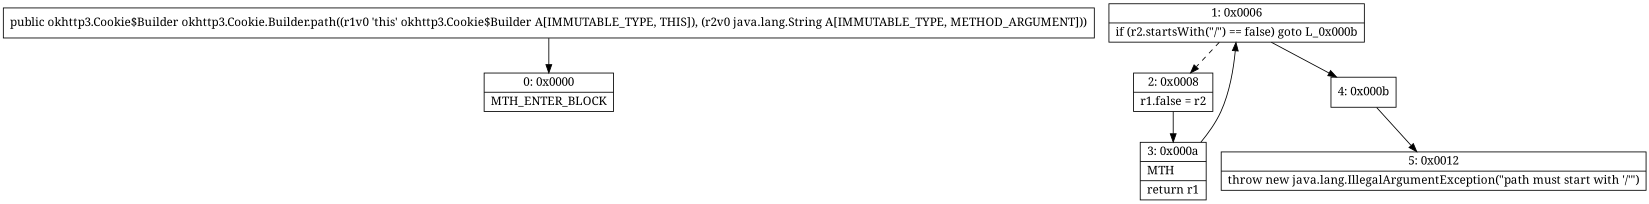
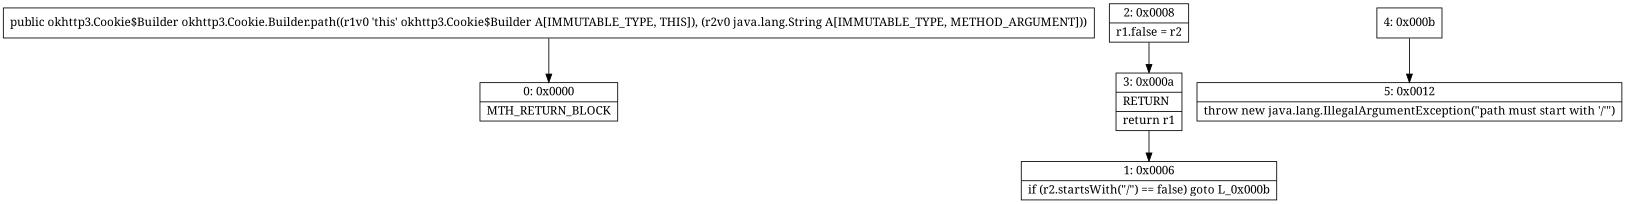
edge "1: 0x0006" -> "2: 0x0008": removed
edge "1: 0x0006" -> "4: 0x000b": removed
node "0: 0x0000": text "MTH_ENTER_BLOCK" -> "MTH_RETURN_BLOCK"
node "3: 0x000a": text "MTH" -> "RETURN"
